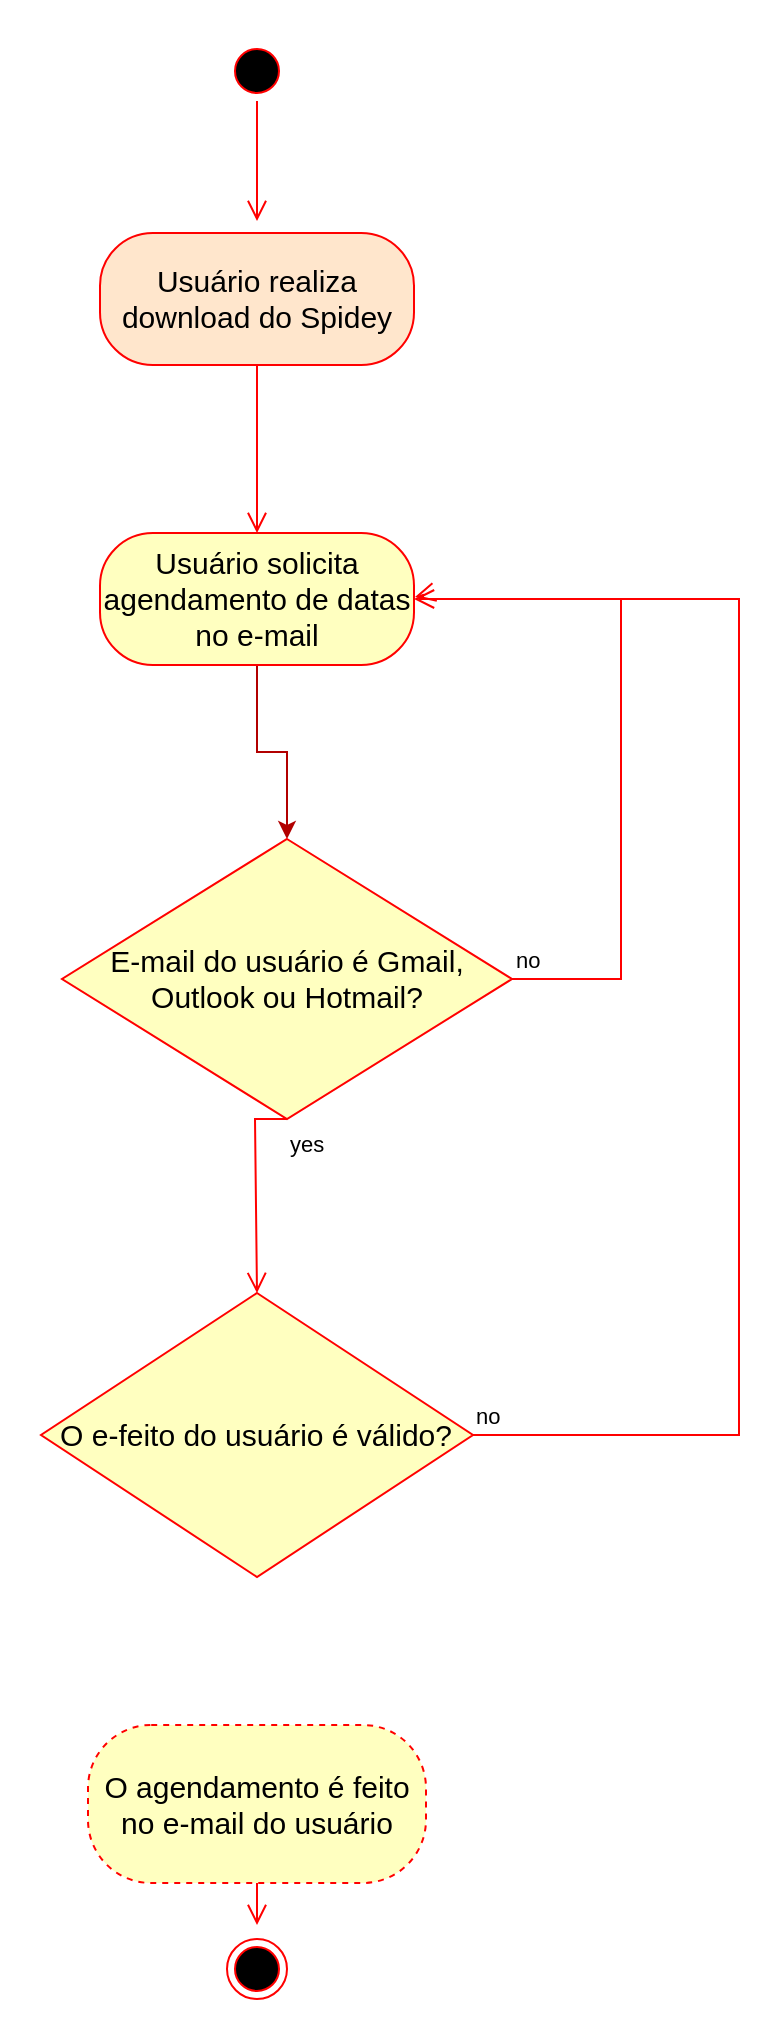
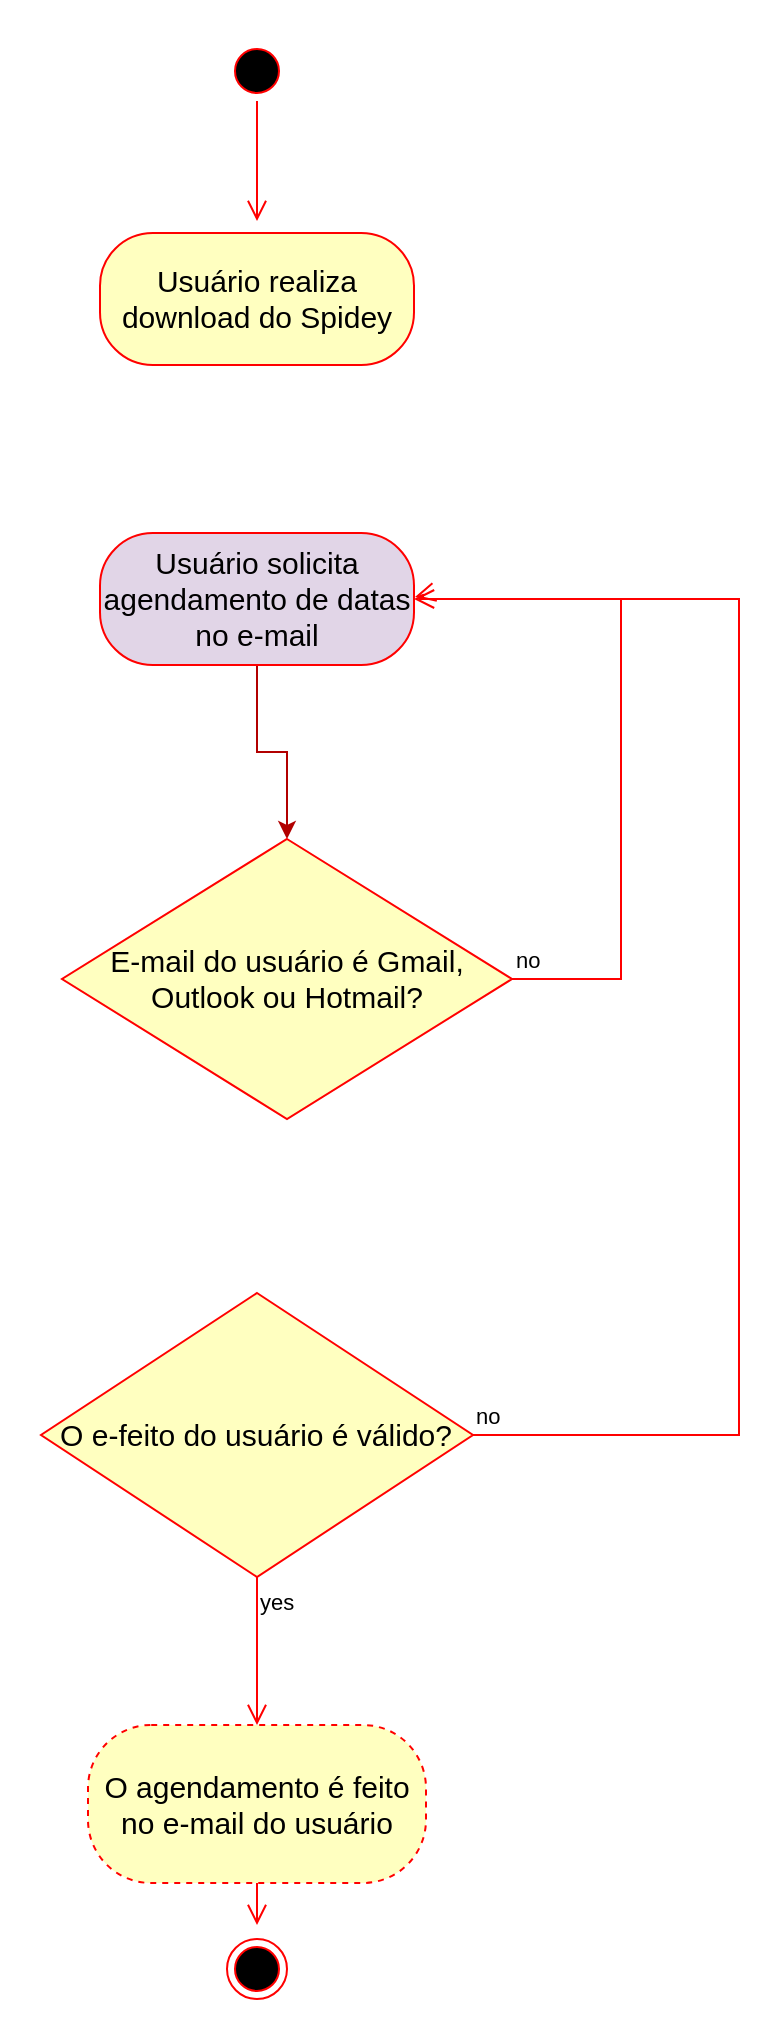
node "Usuário realiza download do Spidey": fillcolor #ffe6cc -> #ffffc0
edge "Usuário realiza download do Spidey" -> "Usuário solicita agendamento de datas no e-mail": removed
node "Usuário solicita agendamento de datas no e-mail": fillcolor #ffffc0 -> #e1d5e7
edge "E-mail do usuário é Gmail, Outlook ou Hotmail?" -> "O e-feito do usuário é válido?": removed, label "yes"
edge "O e-feito do usuário é válido?" -> "O agendamento é feito no e-mail do usuário": added, label "yes"
